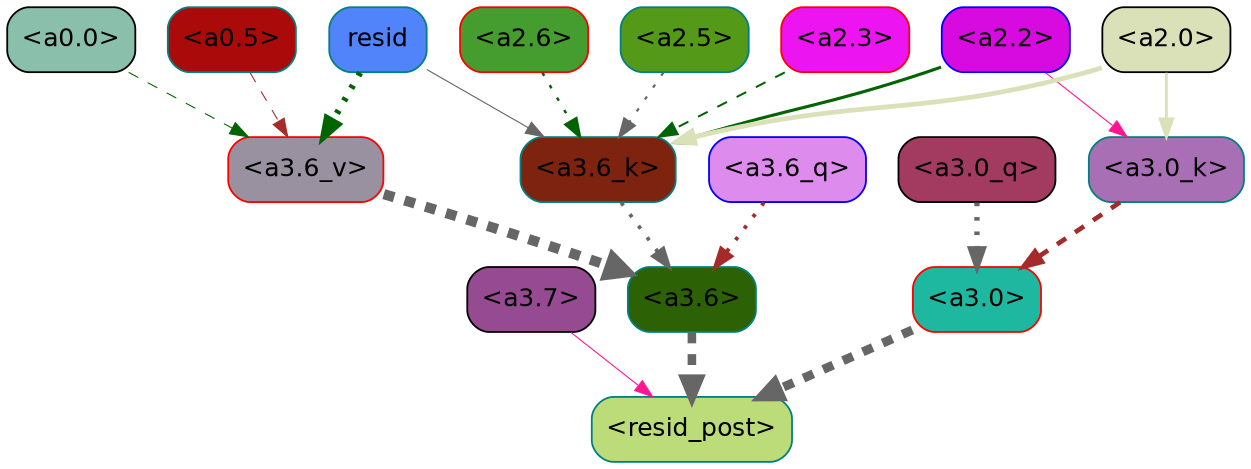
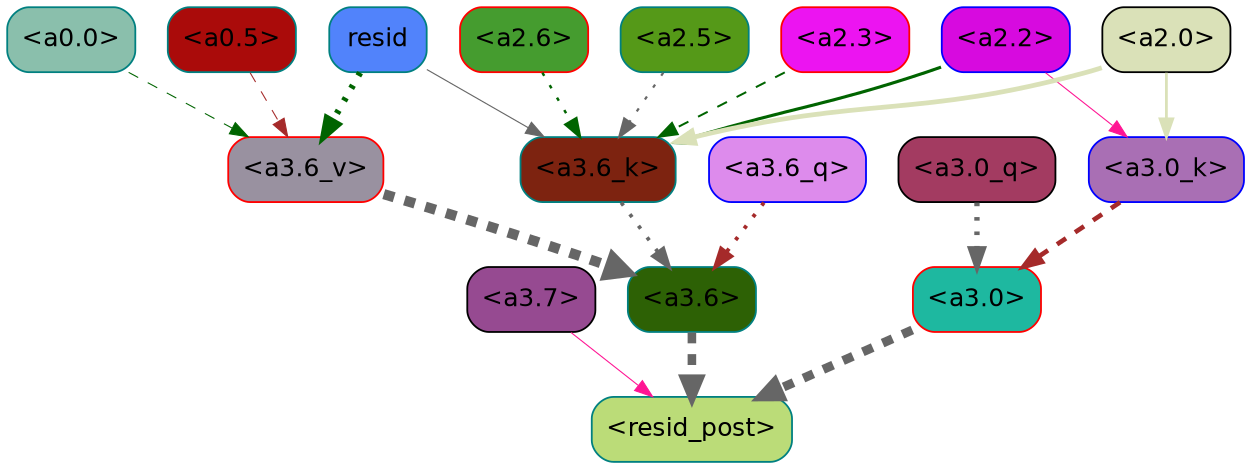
node "<a0.0>": color black -> teal
node "<a3.0_k>": color teal -> blue
